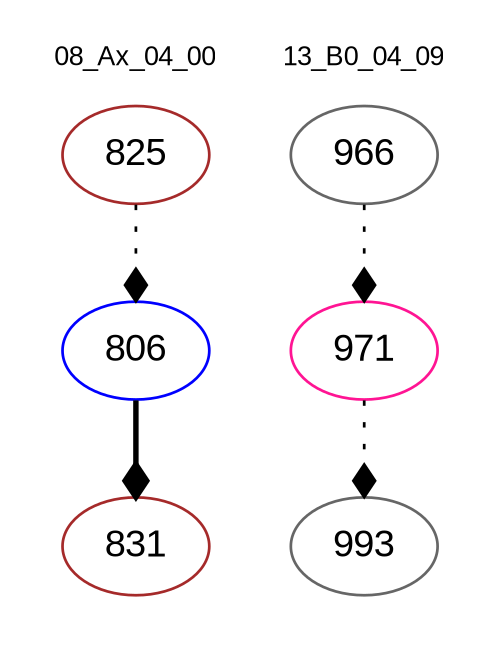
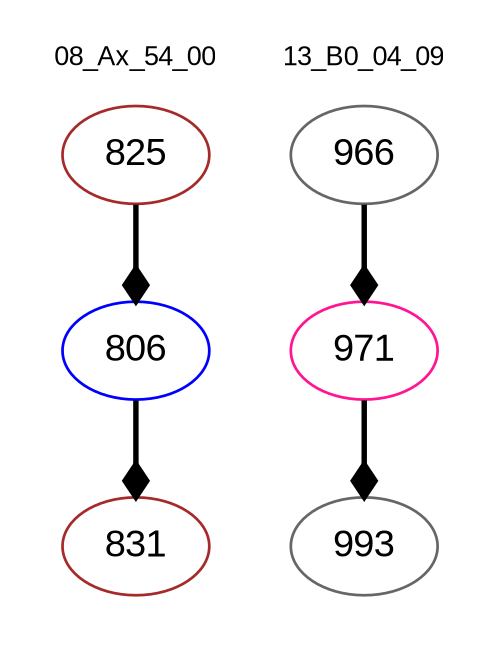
cluster "08_Ax_04_00": label "08_Ax_04_00" -> "08_Ax_54_00"
edge "825" -> "806": style dotted -> bold
edge "966" -> "971": style dotted -> bold
edge "971" -> "993": style dotted -> bold
